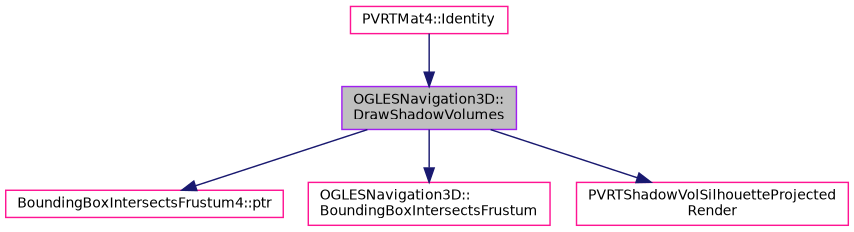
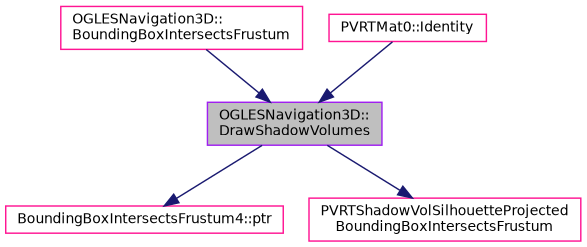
node "PVRTMat4::Identity": label "PVRTMat4::Identity" -> "PVRTMat0::Identity"
edge "OGLESNavigation3D:: DrawShadowVolumes" -> "OGLESNavigation3D:: BoundingBoxIntersectsFrustum": reversed
node "PVRTShadowVolSilhouetteProjected Render": label "PVRTShadowVolSilhouetteProjected Render" -> "PVRTShadowVolSilhouetteProjected BoundingBoxIntersectsFrustum"
